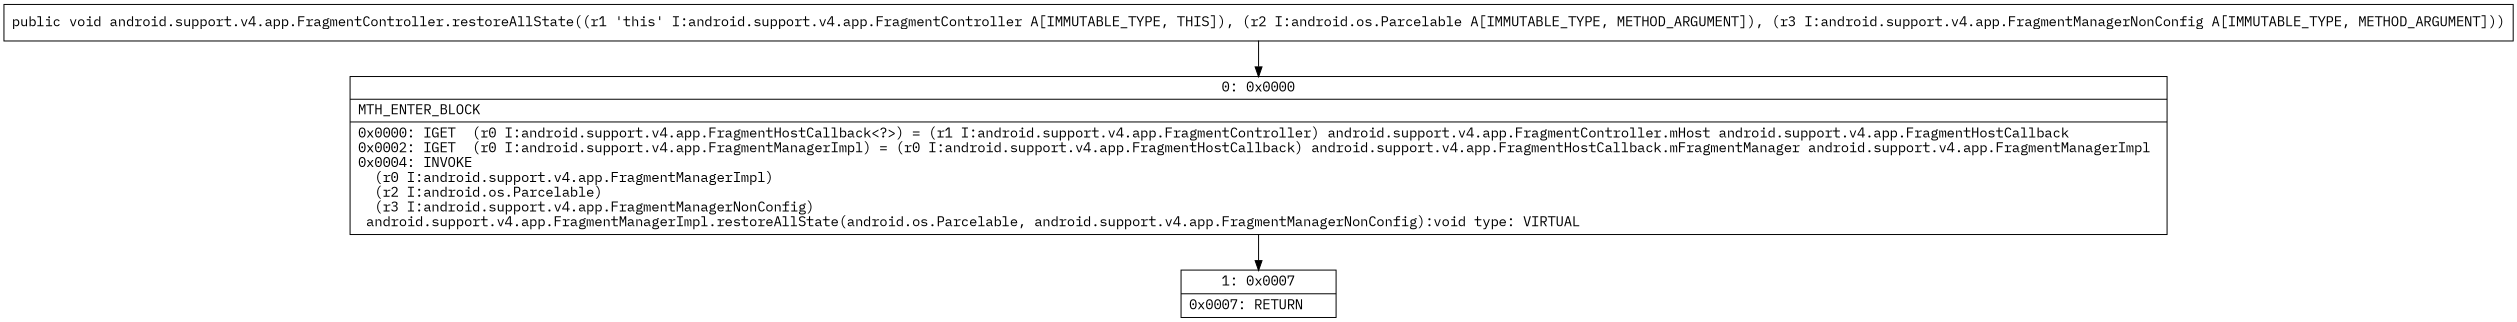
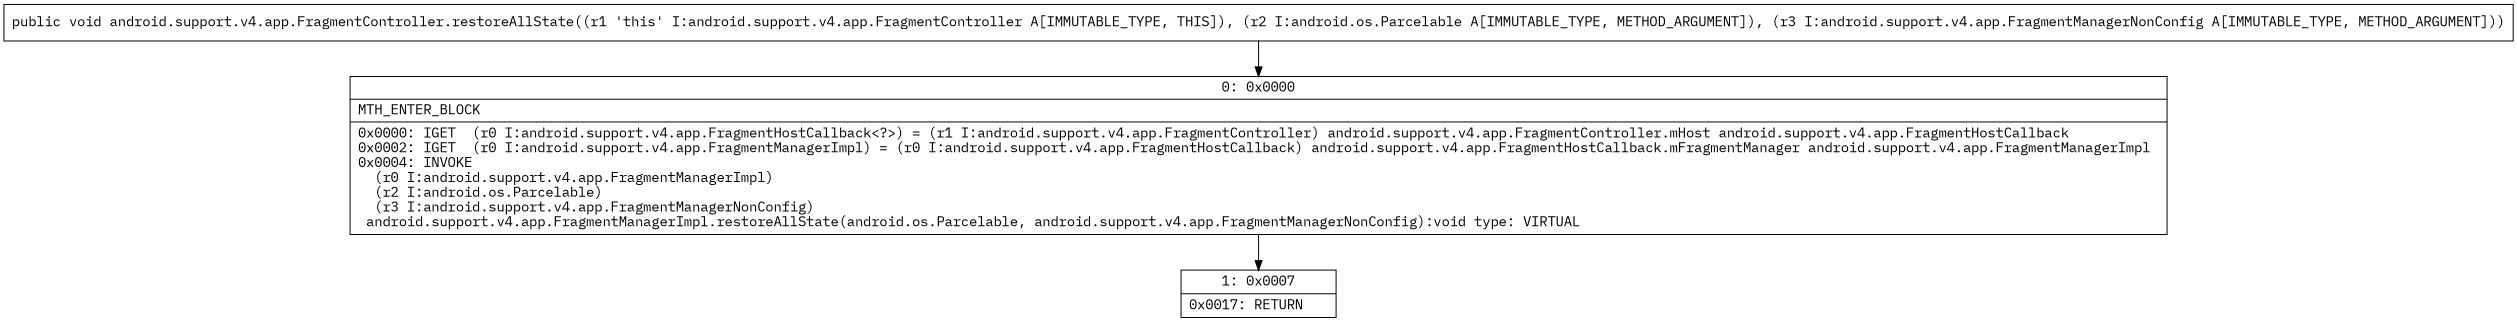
node "1: 0x0007": text "0x0007: RETURN" -> "0x0017: RETURN"
